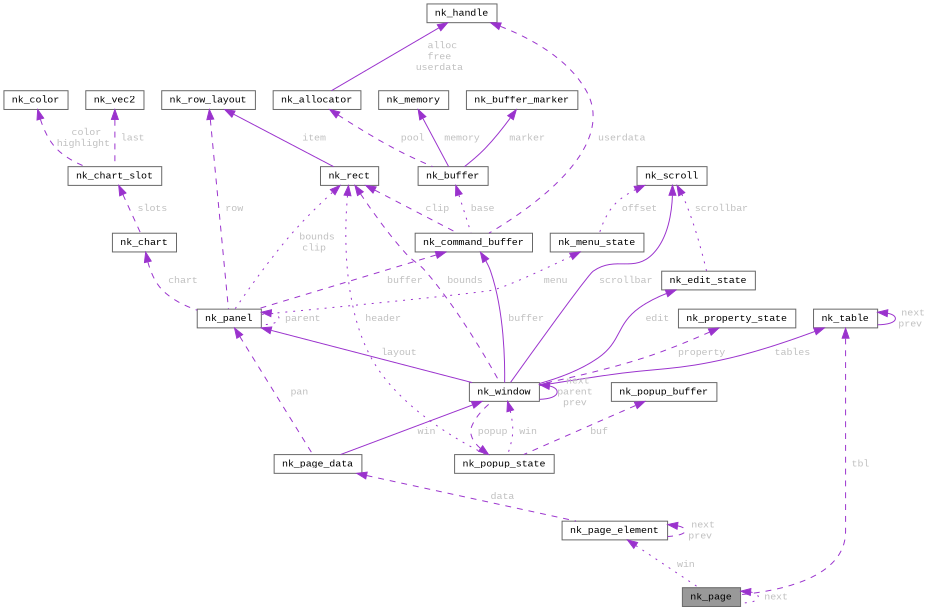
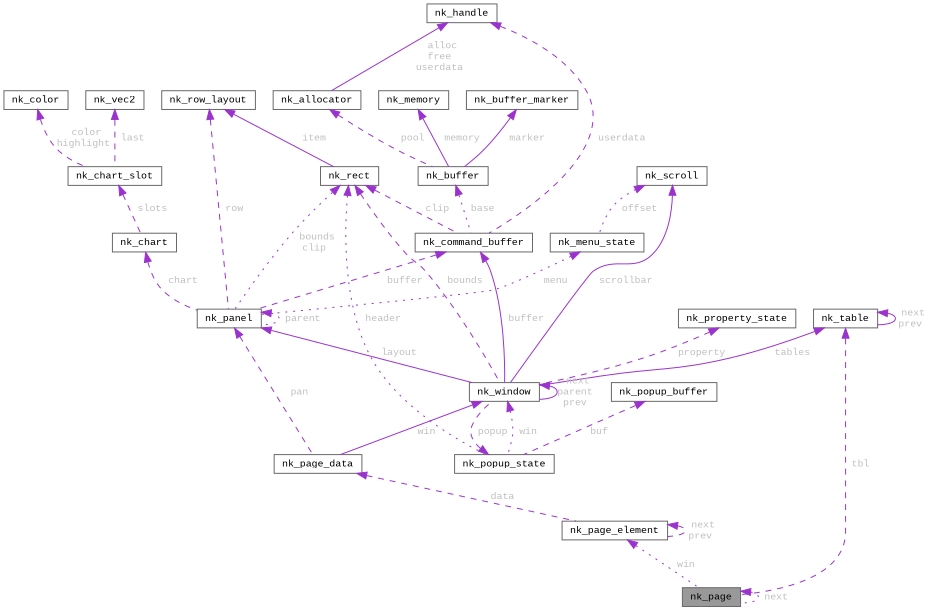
node "nk_edit_state": removed
